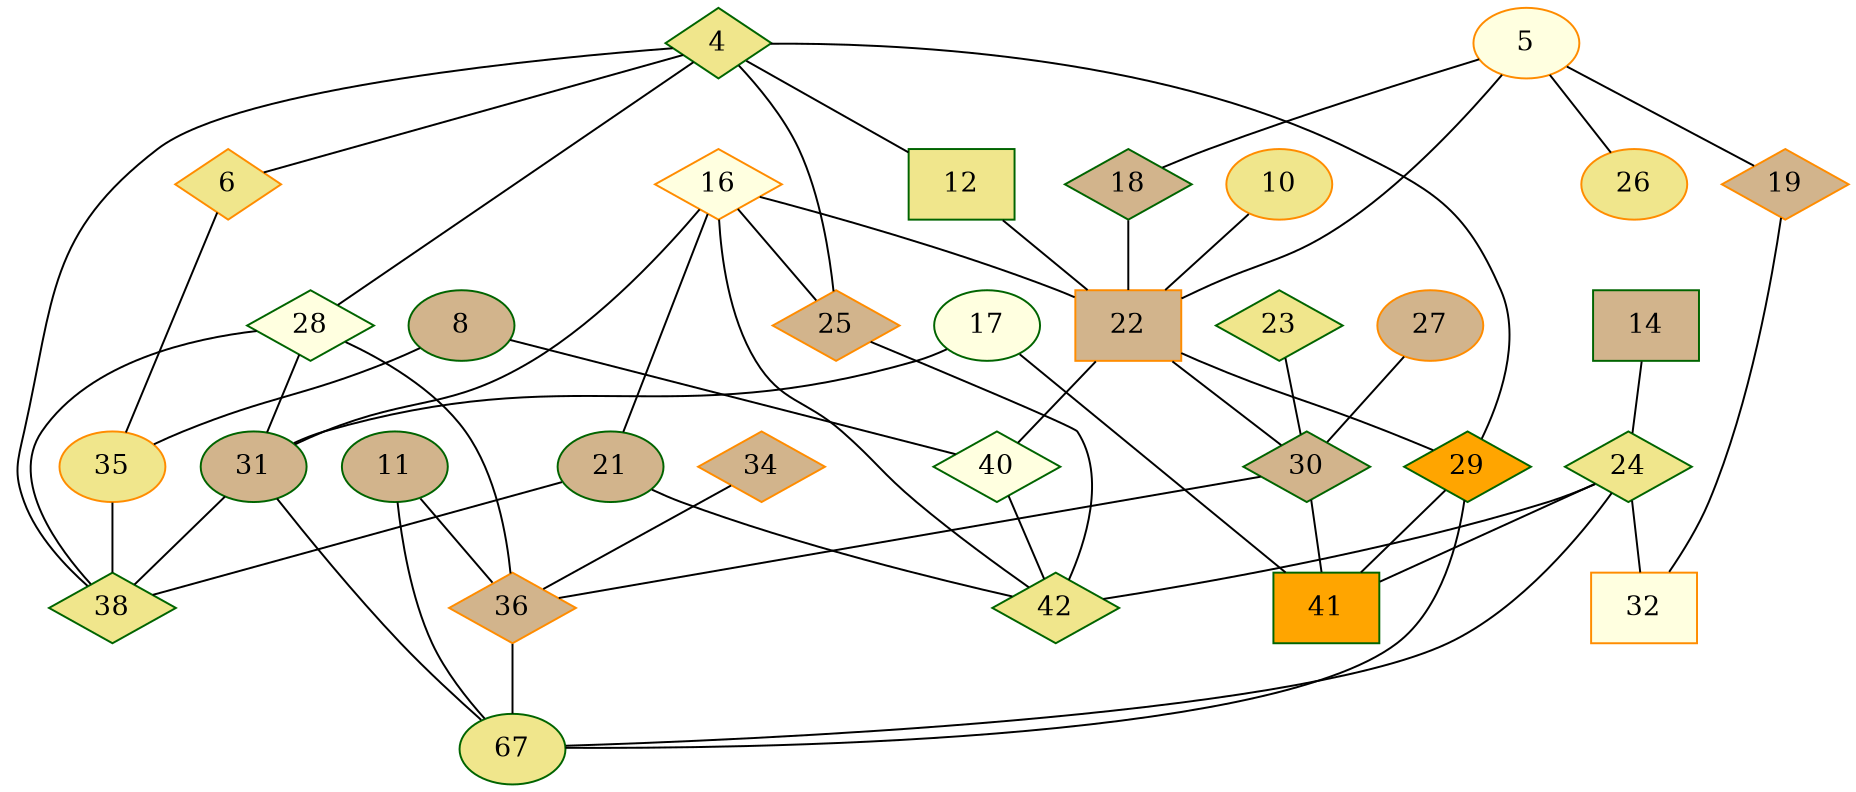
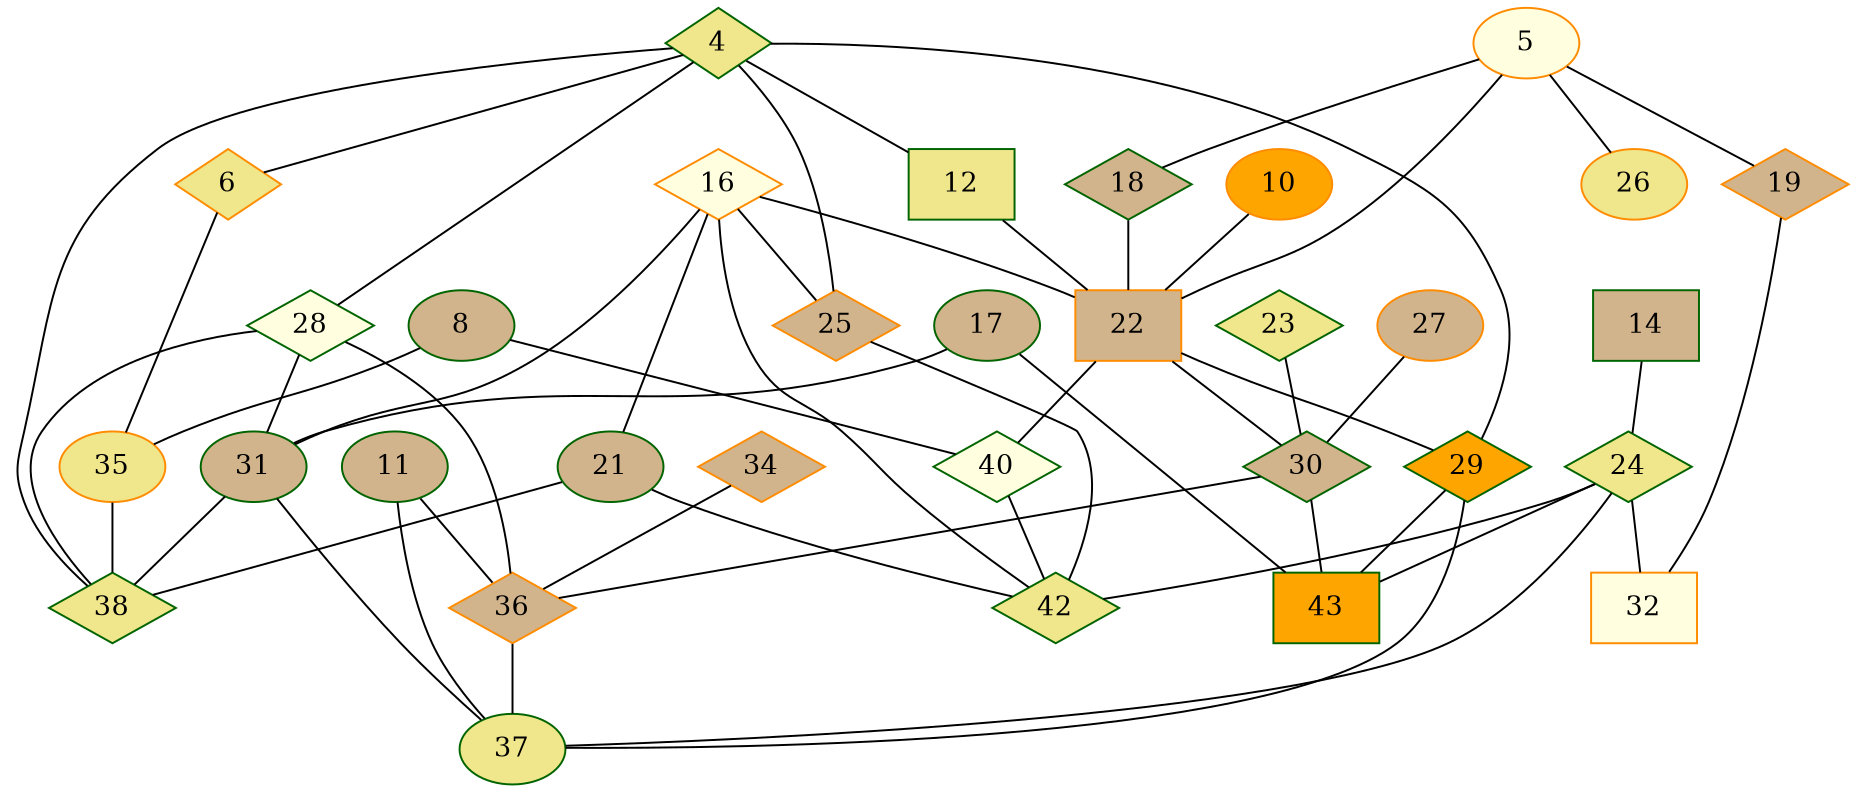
node "10": fillcolor khaki -> orange
node "17": fillcolor lightyellow -> tan
node "41": label "41" -> "43"
node "67": label "67" -> "37"
